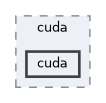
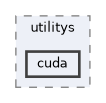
cluster "cuda": label "cuda" -> "utilitys"
